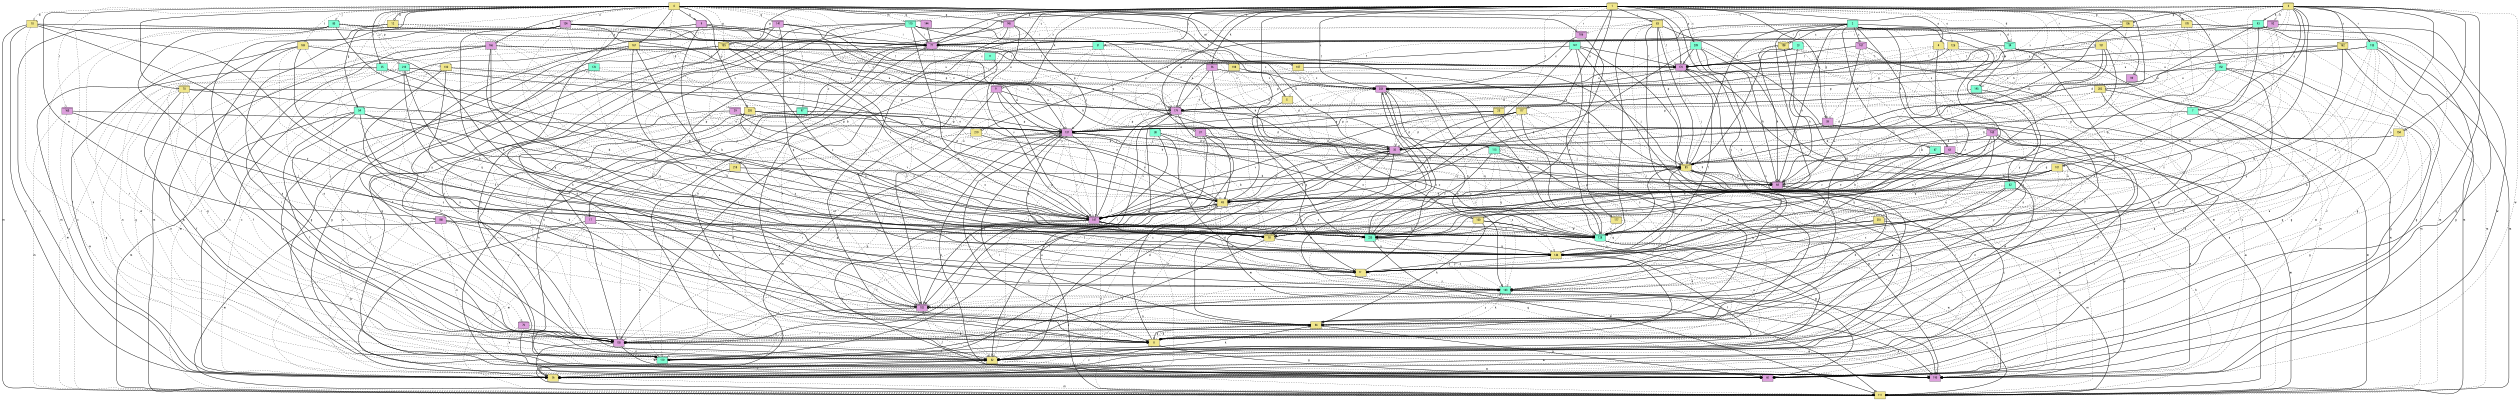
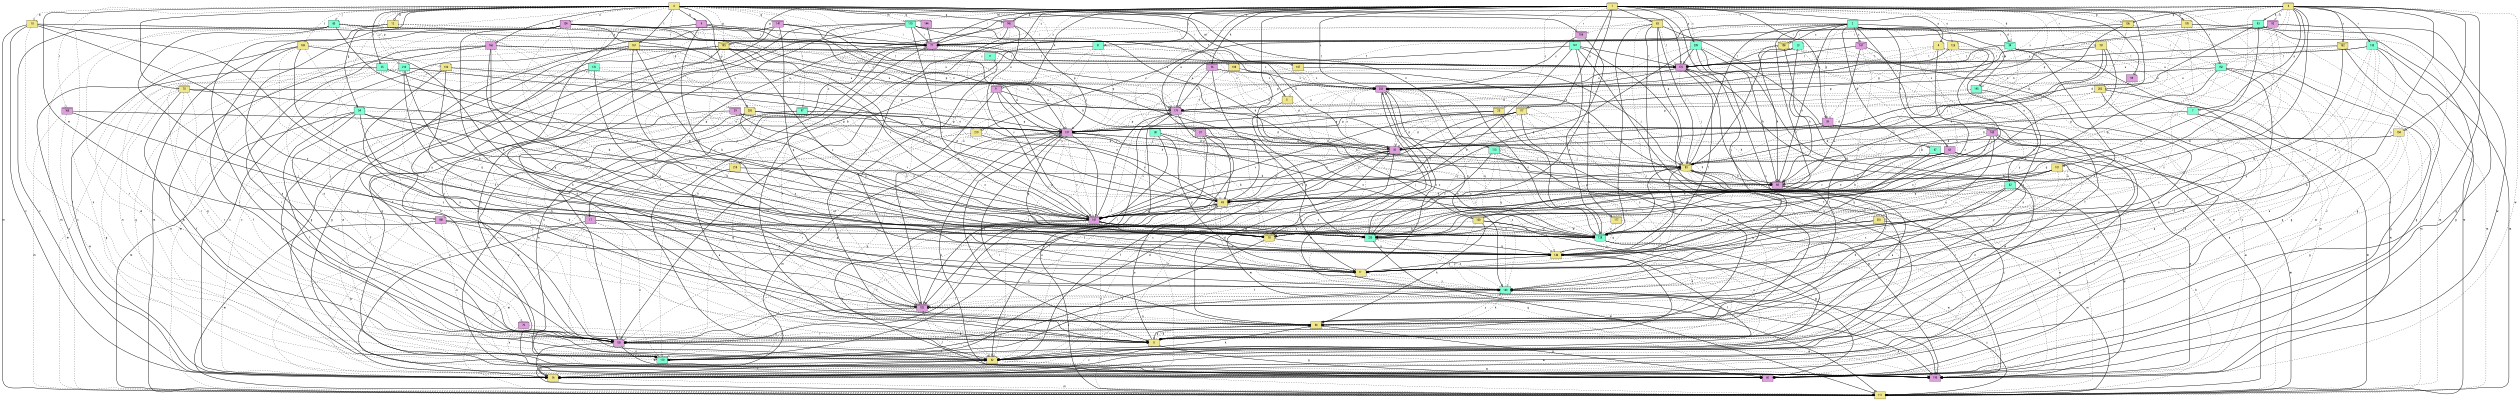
edge "162" -> "179": style bold -> dashed
edge "176" -> "211": style dashed -> bold
